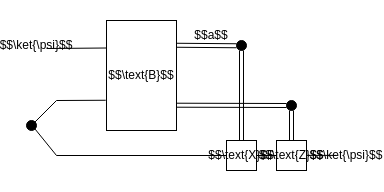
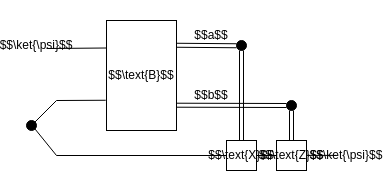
node "$$b$$": added
